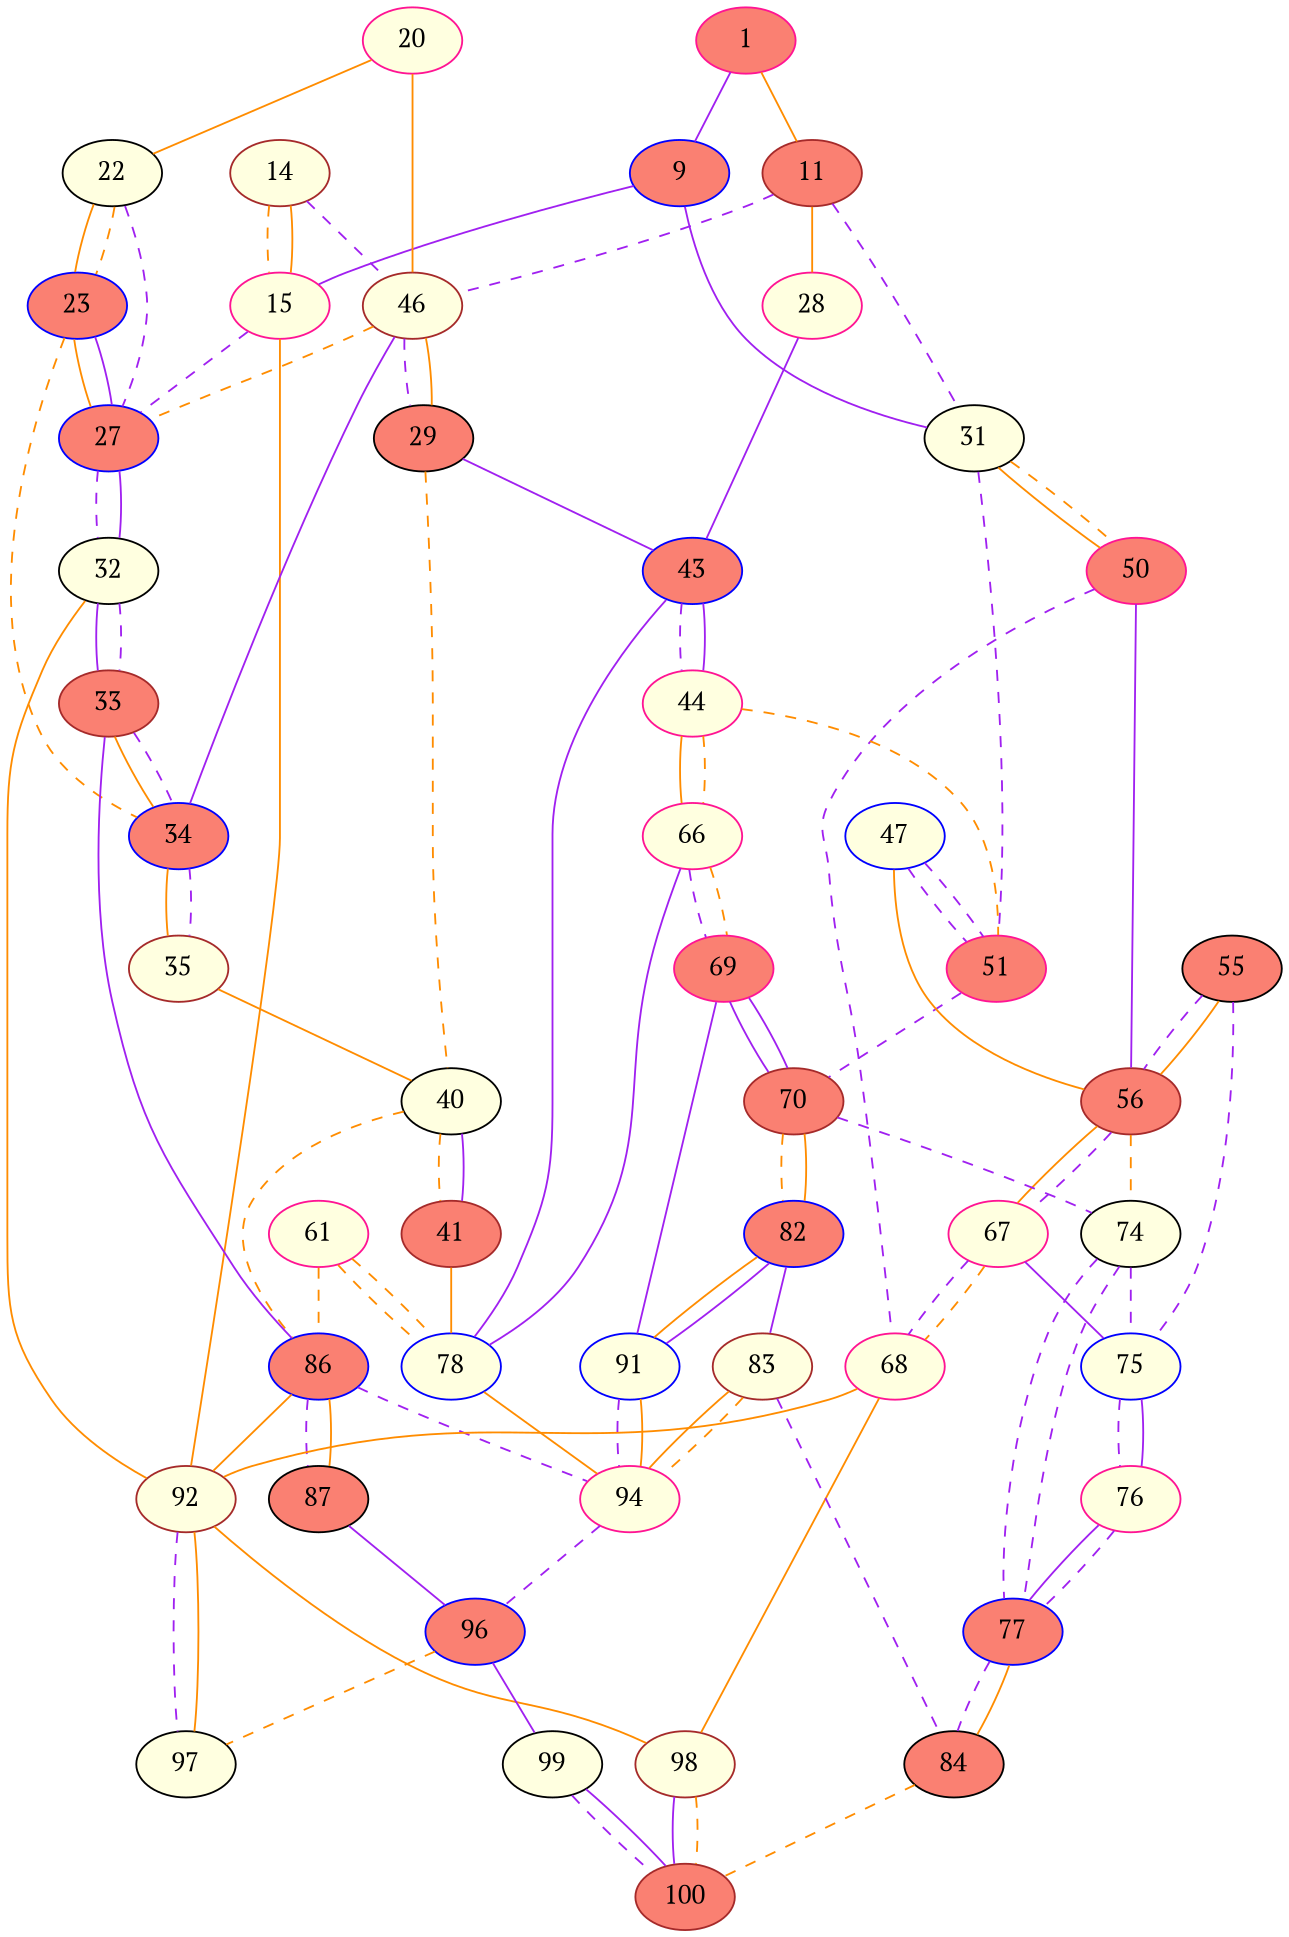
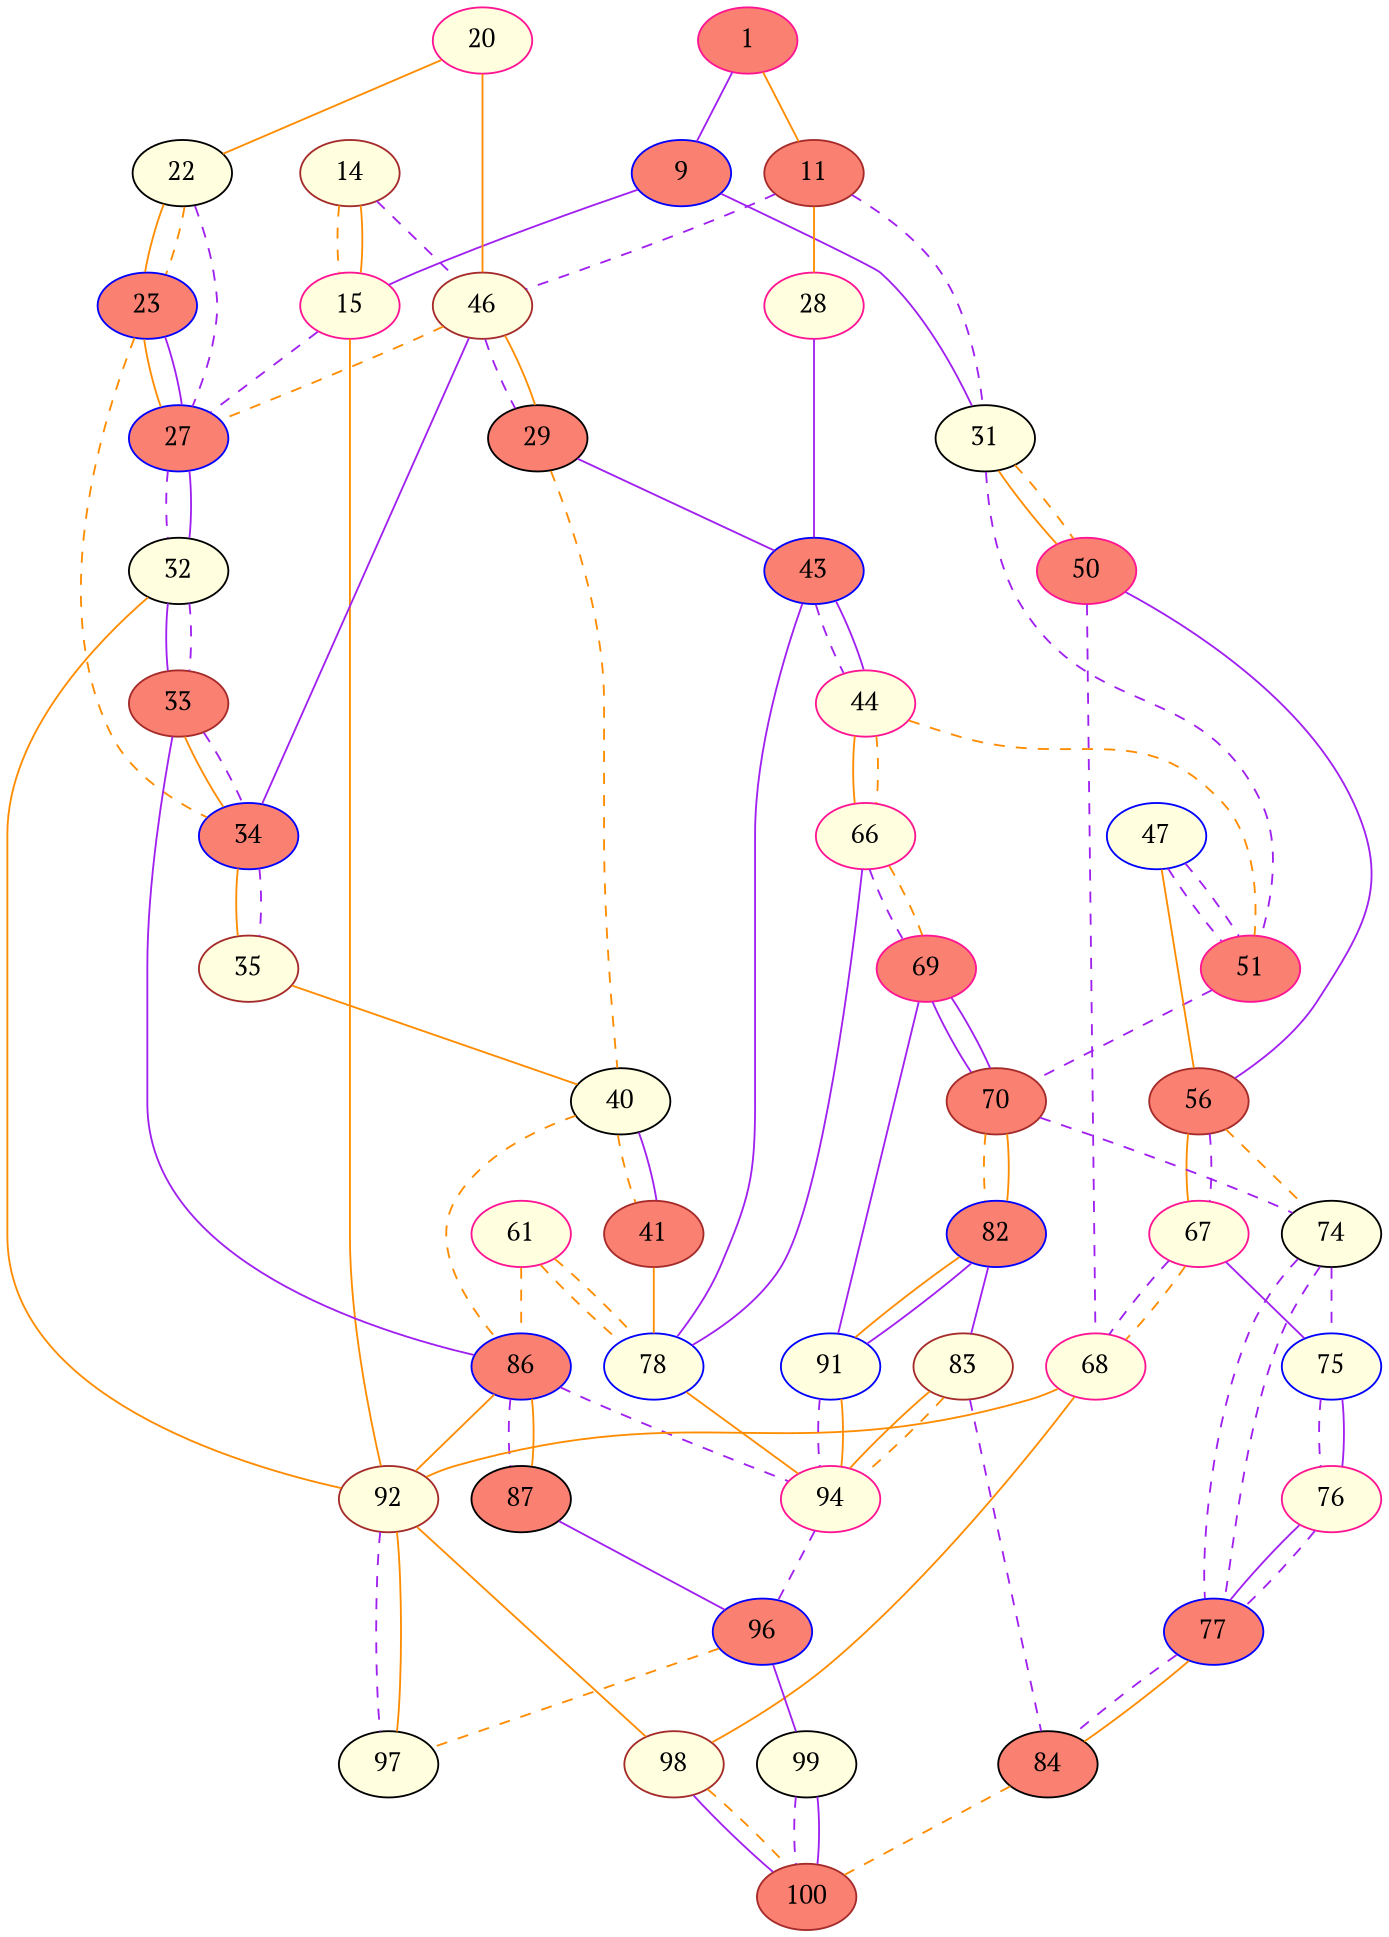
node "55": removed
